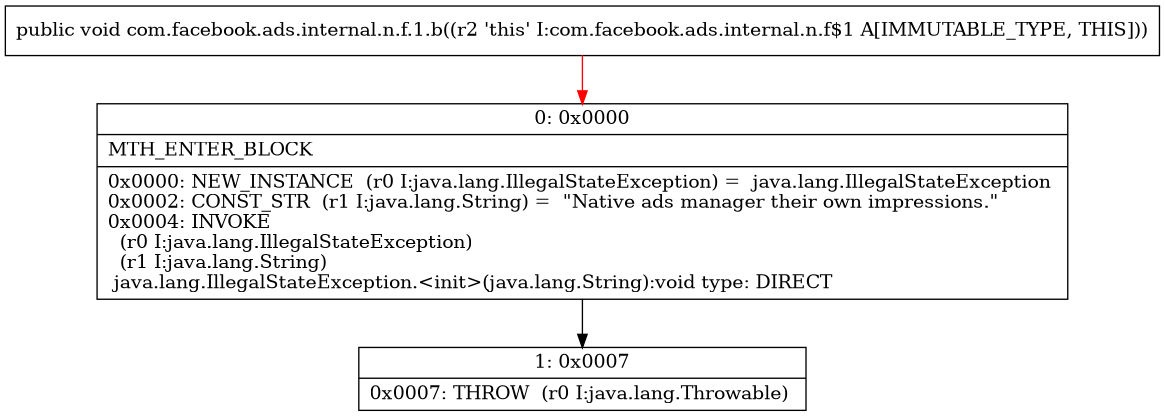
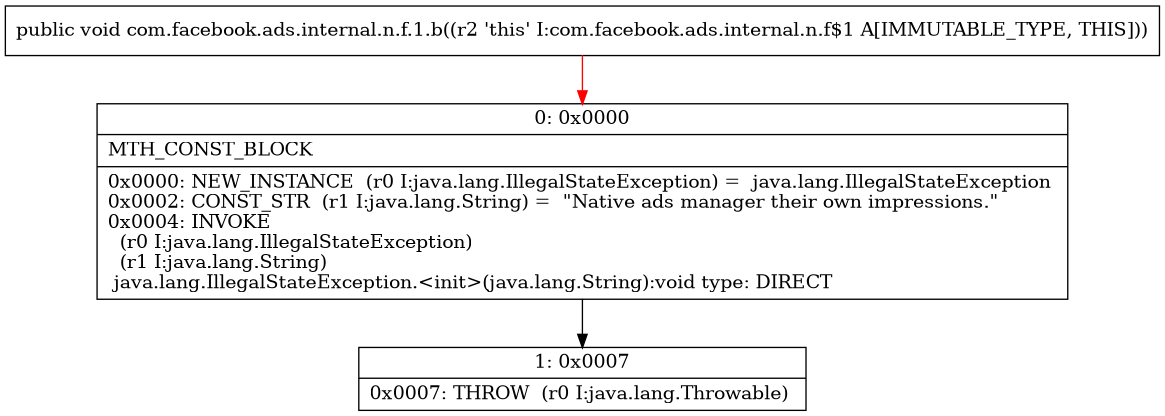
node "0: 0x0000": text "MTH_ENTER_BLOCK" -> "MTH_CONST_BLOCK"
